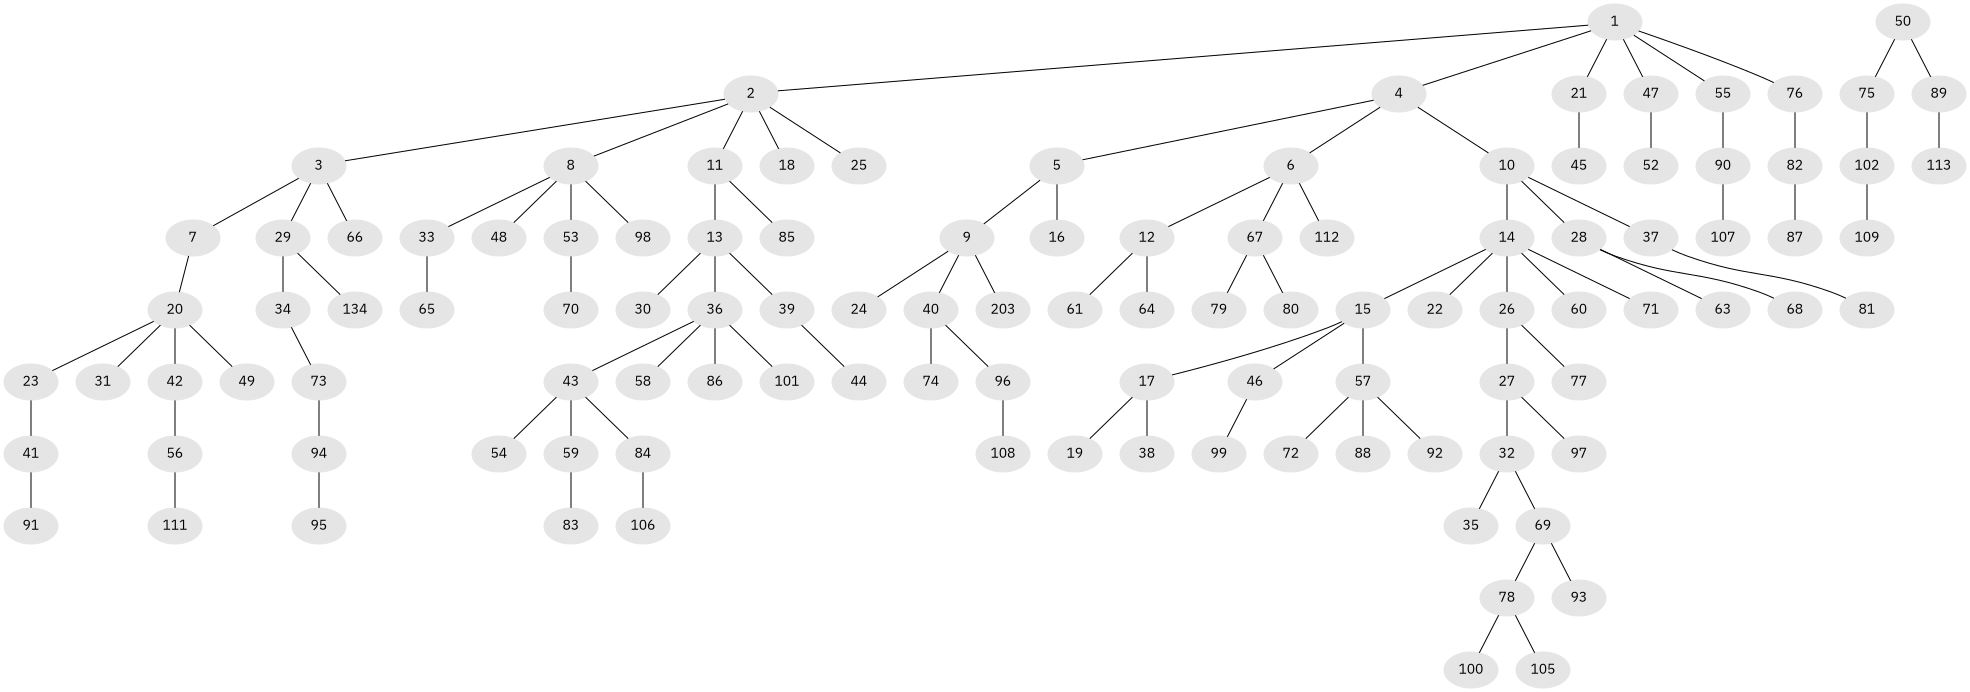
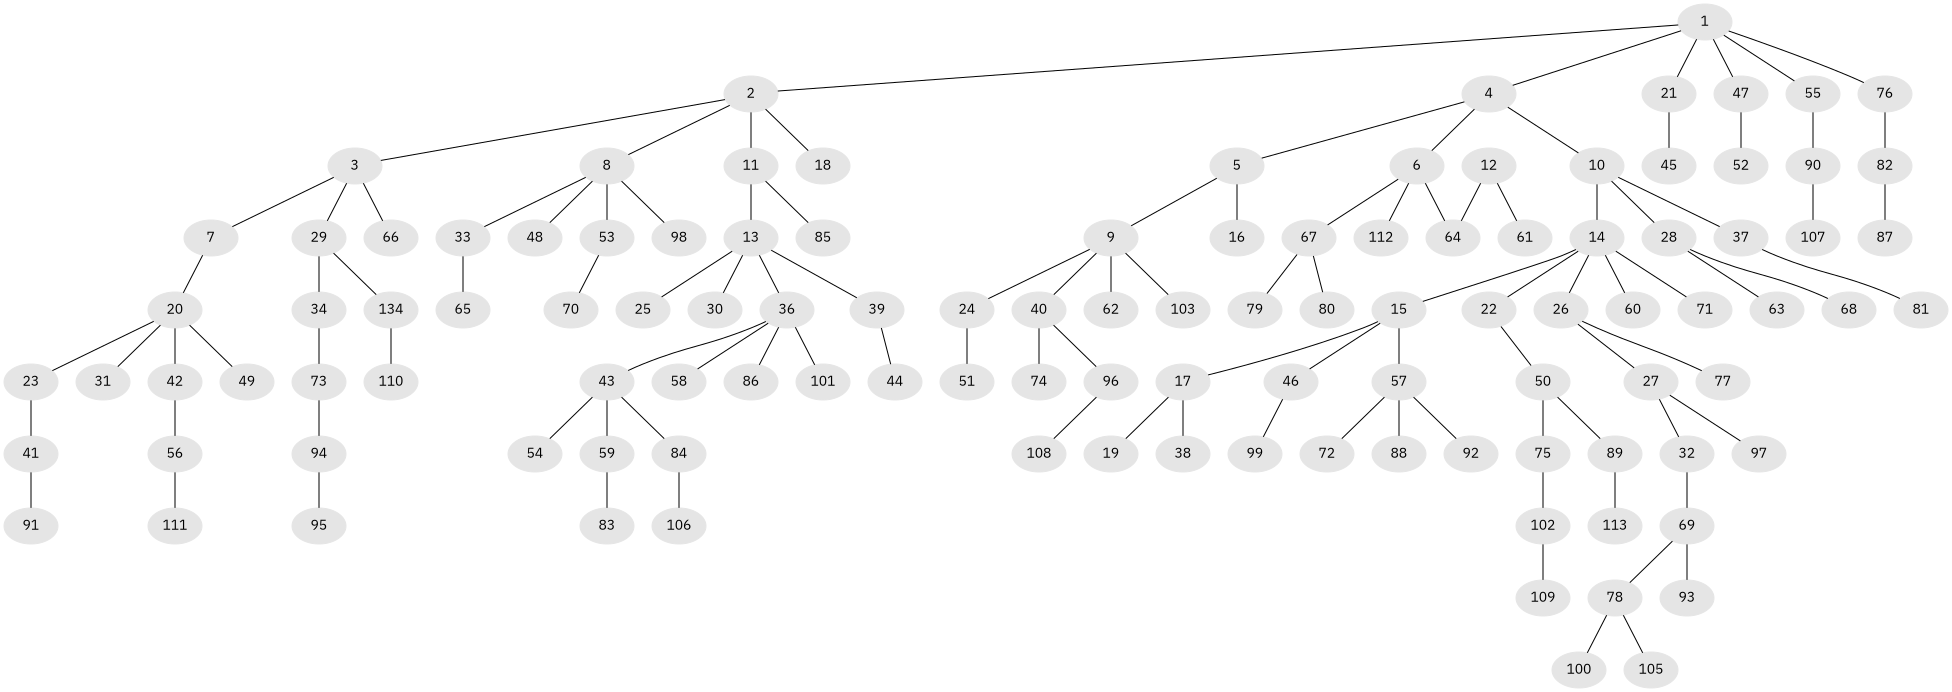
edge "2" -- "25": now "13" -- "25"
edge "6" -- "12": now "6" -- "64"
node "203": label "203" -> "103"
node "62": added
edge "22" -- "50": added
node "110": added
node "51": added
node "35": removed
